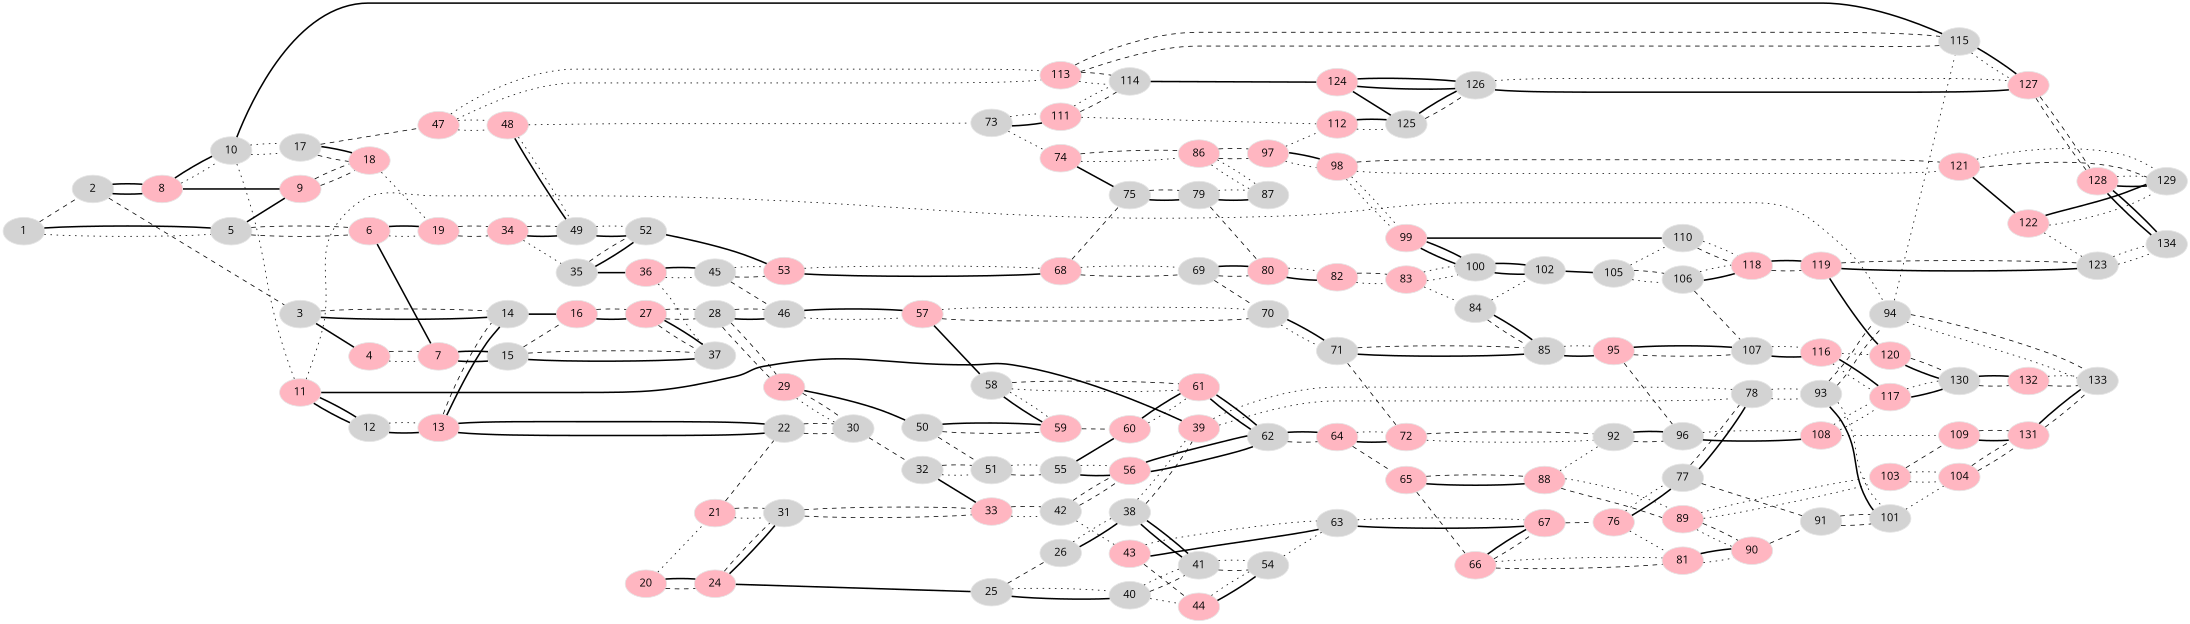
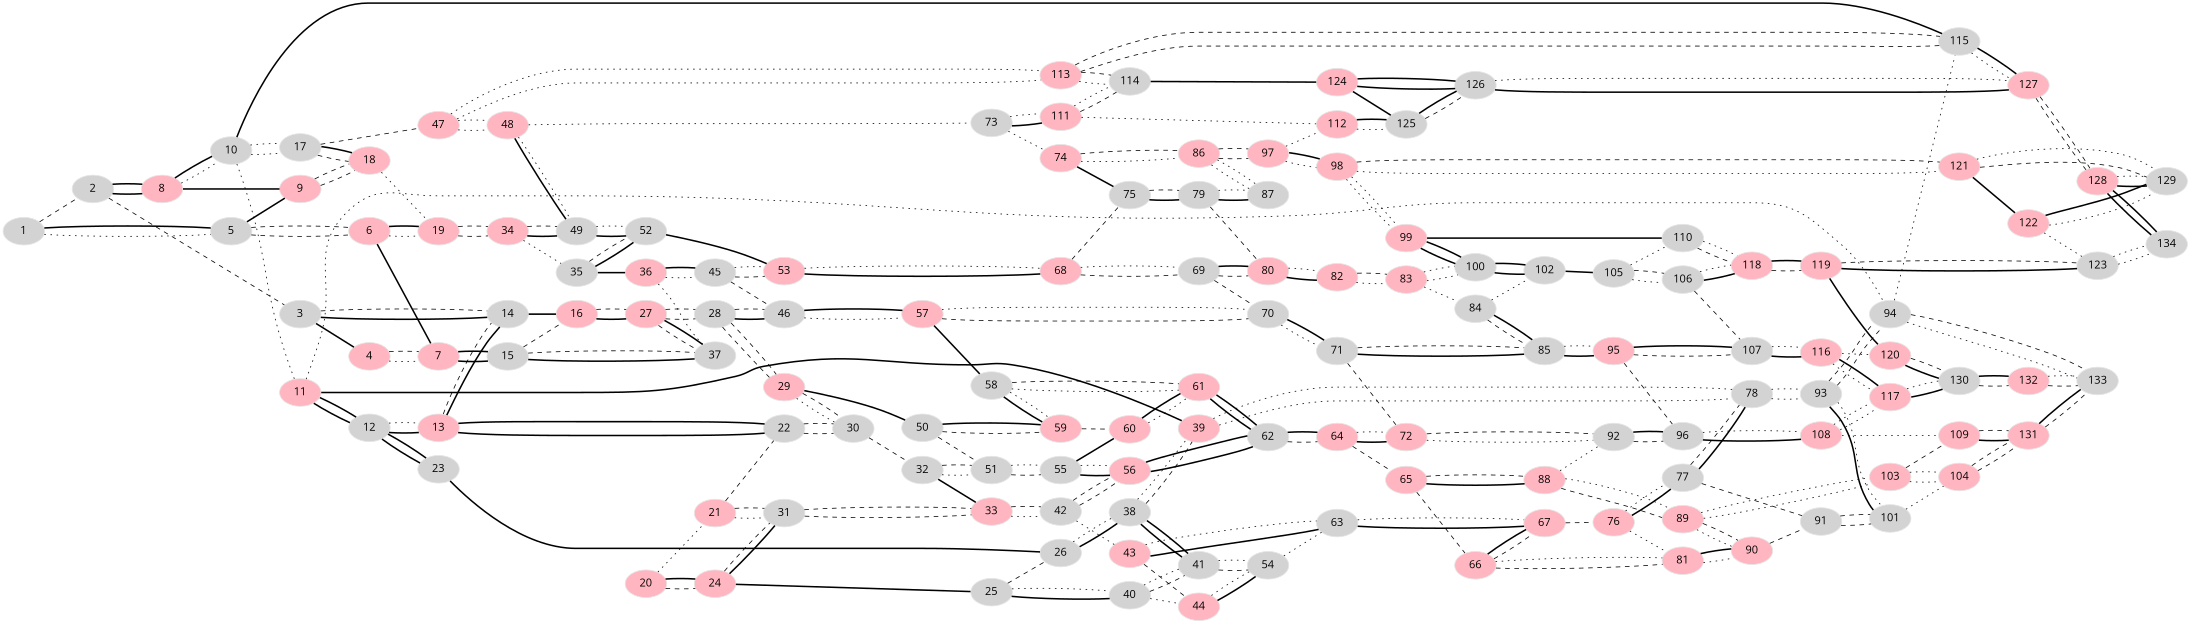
node "23": added
